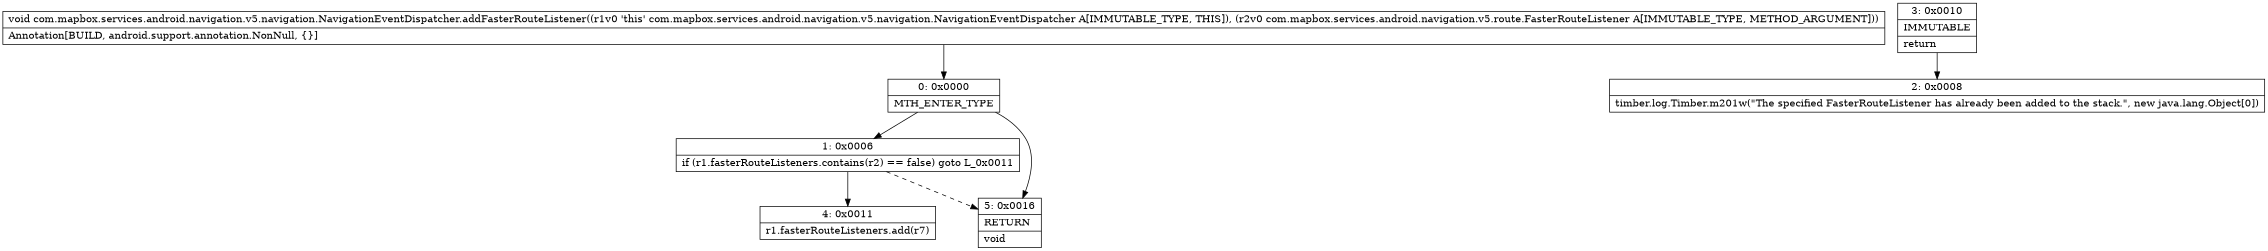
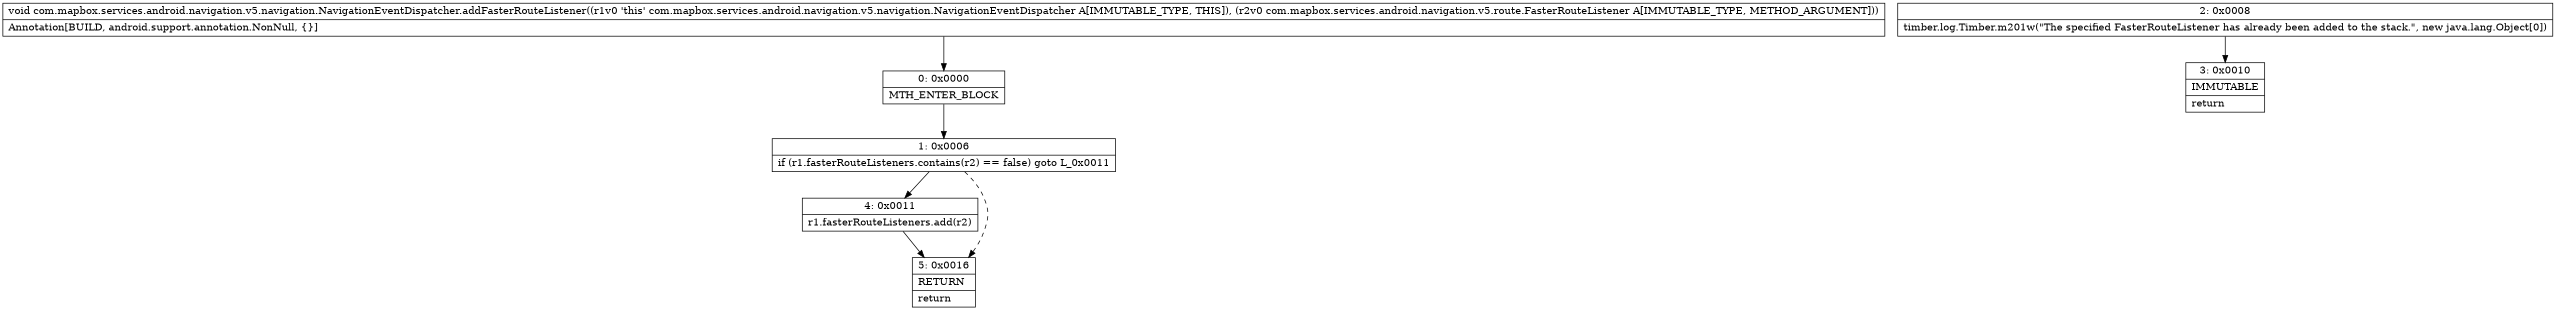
edge "3: 0x0010" -> "2: 0x0008": reversed
node "0: 0x0000": text "MTH_ENTER_TYPE" -> "MTH_ENTER_BLOCK"
edge "0: 0x0000" -> "5: 0x0016": now "4: 0x0011" -> "5: 0x0016"
node "4: 0x0011": text "r1.fasterRouteListeners.add(r7)" -> "r1.fasterRouteListeners.add(r2)"
node "5: 0x0016": text "void" -> "return"
